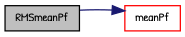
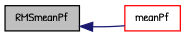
edge "RMSmeanPf" -> "meanPf": reversed
